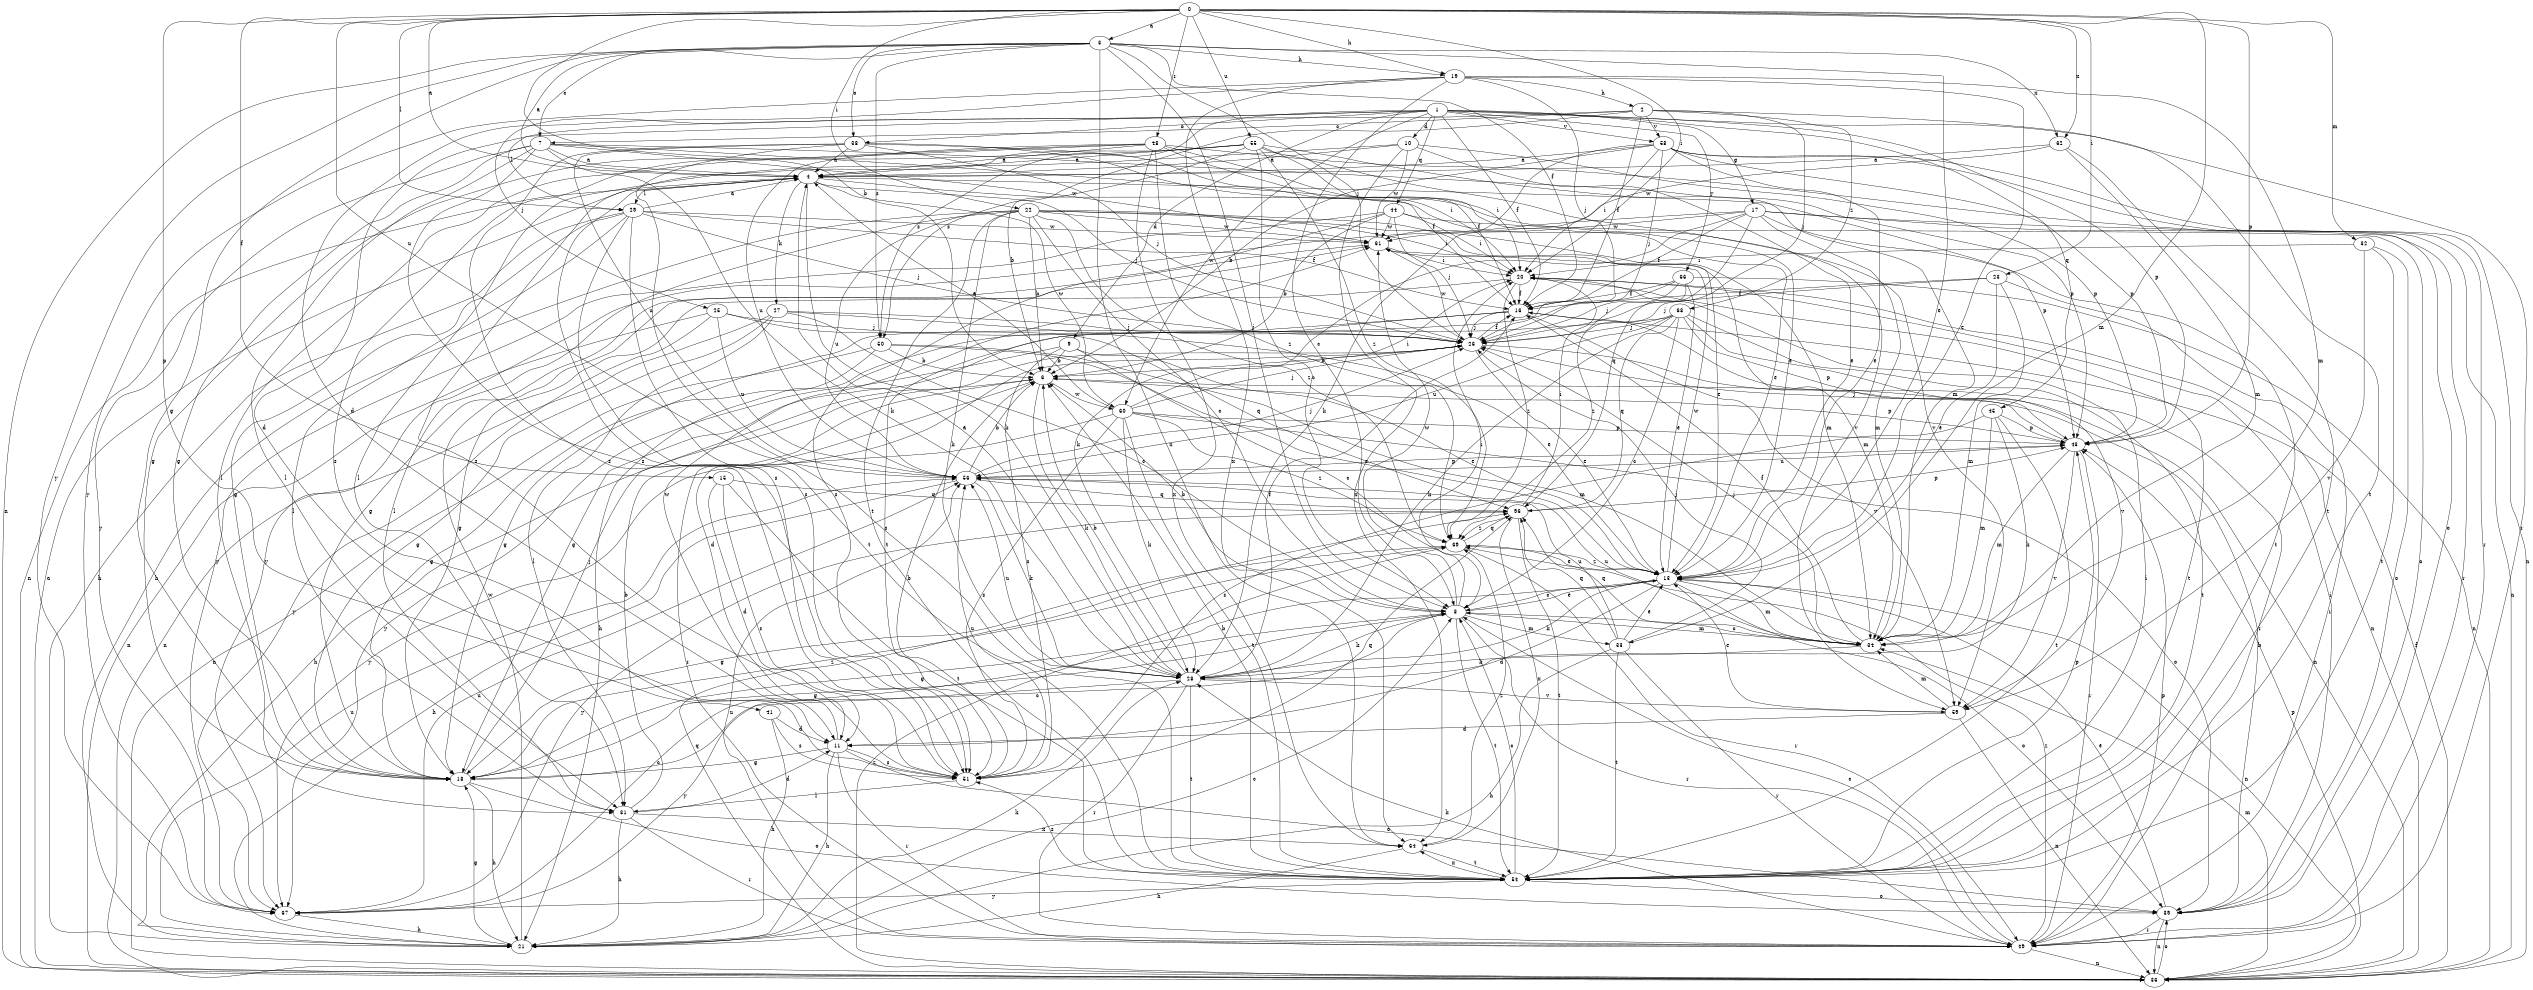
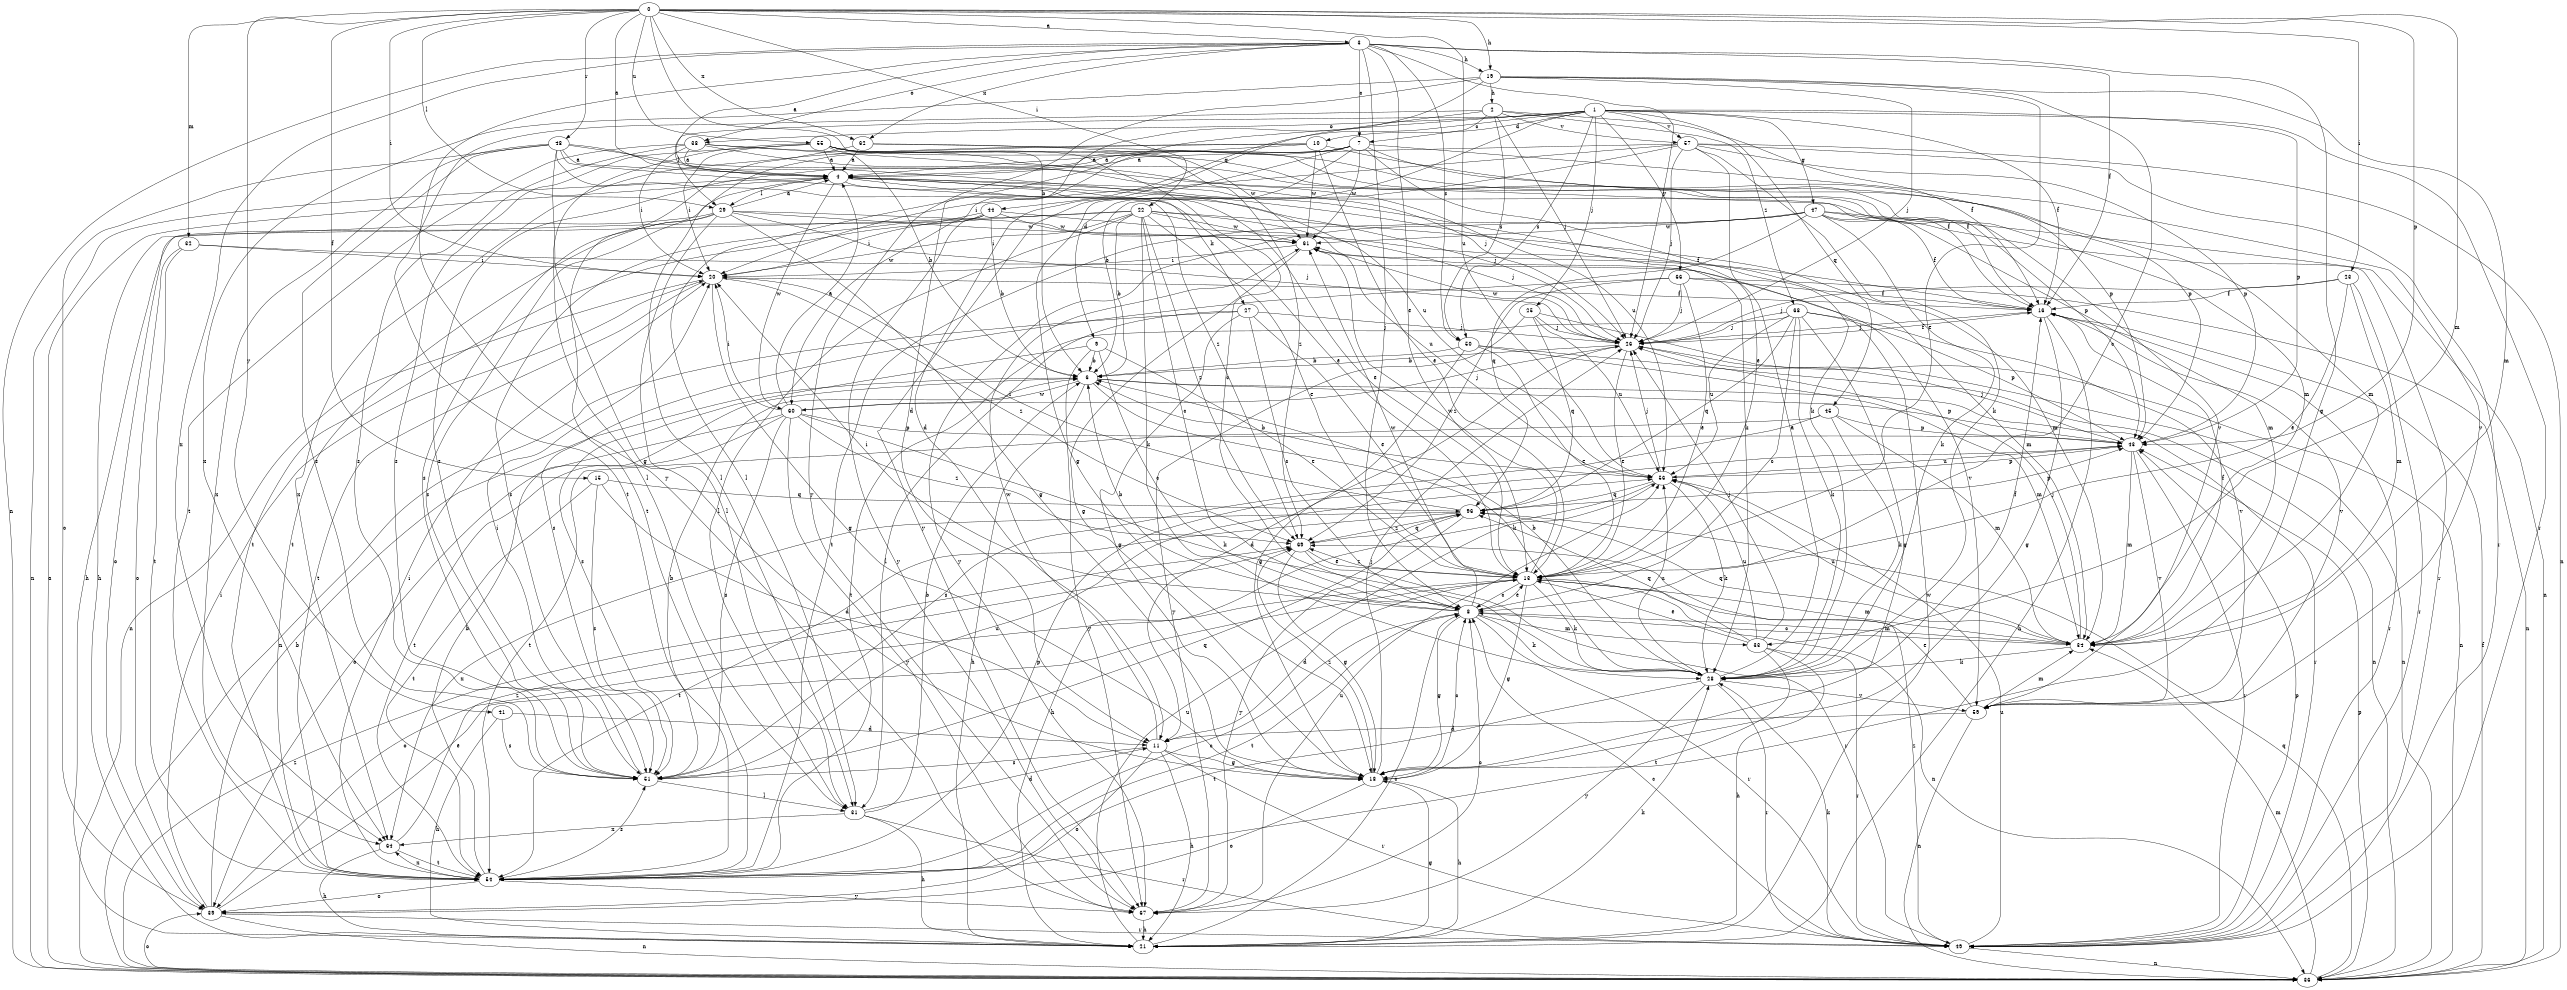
node "58": label "58" -> "57"
node "17": label "17" -> "47"
edge "0" -> "41": label "p" -> "y"
edge "51" -> "20": added, label "i"
